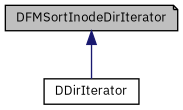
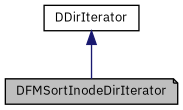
edge "DDirIterator" -> "DFMSortInodeDirIterator": reversed
